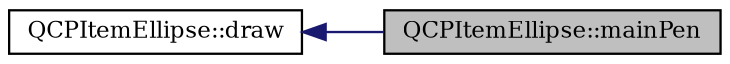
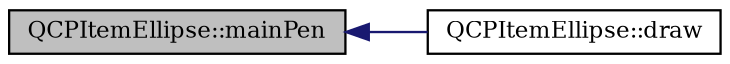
edge "QCPItemEllipse::mainPen" -> "QCPItemEllipse::draw": reversed
